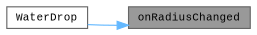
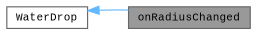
edge "WaterDrop" -> "onRadiusChanged": reversed
